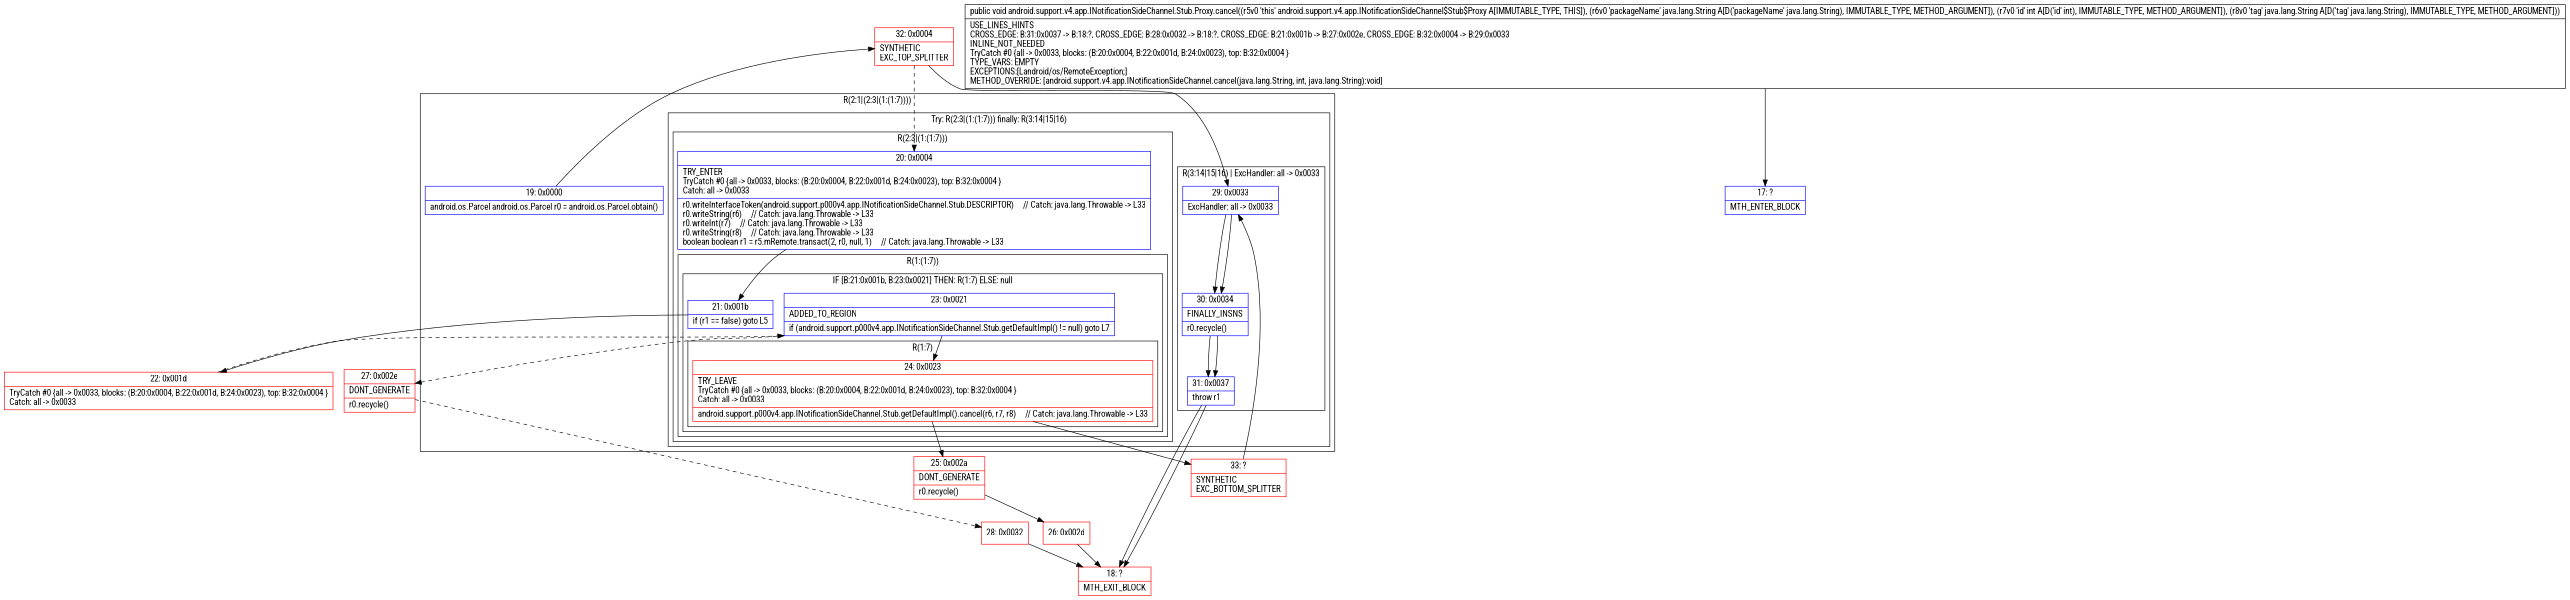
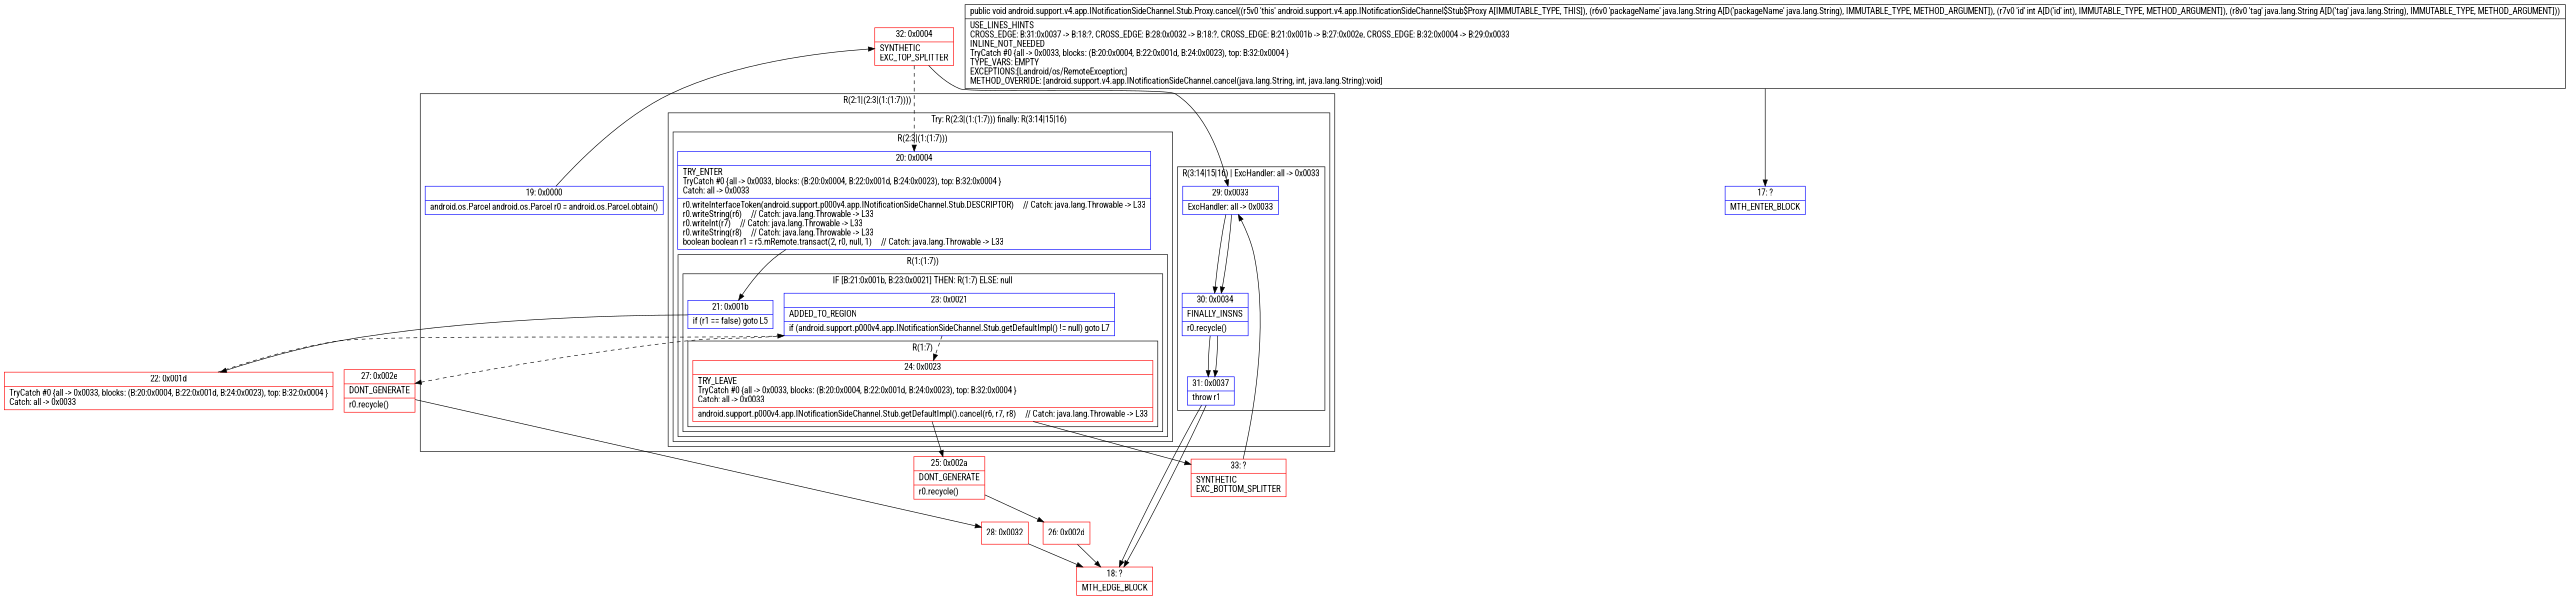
edge "23: 0x0021" -> "24: 0x0023": style solid -> dashed
edge "27: 0x002e" -> "28: 0x0032": style dashed -> solid
node "18: ?": text "MTH_EXIT_BLOCK" -> "MTH_EDGE_BLOCK"
